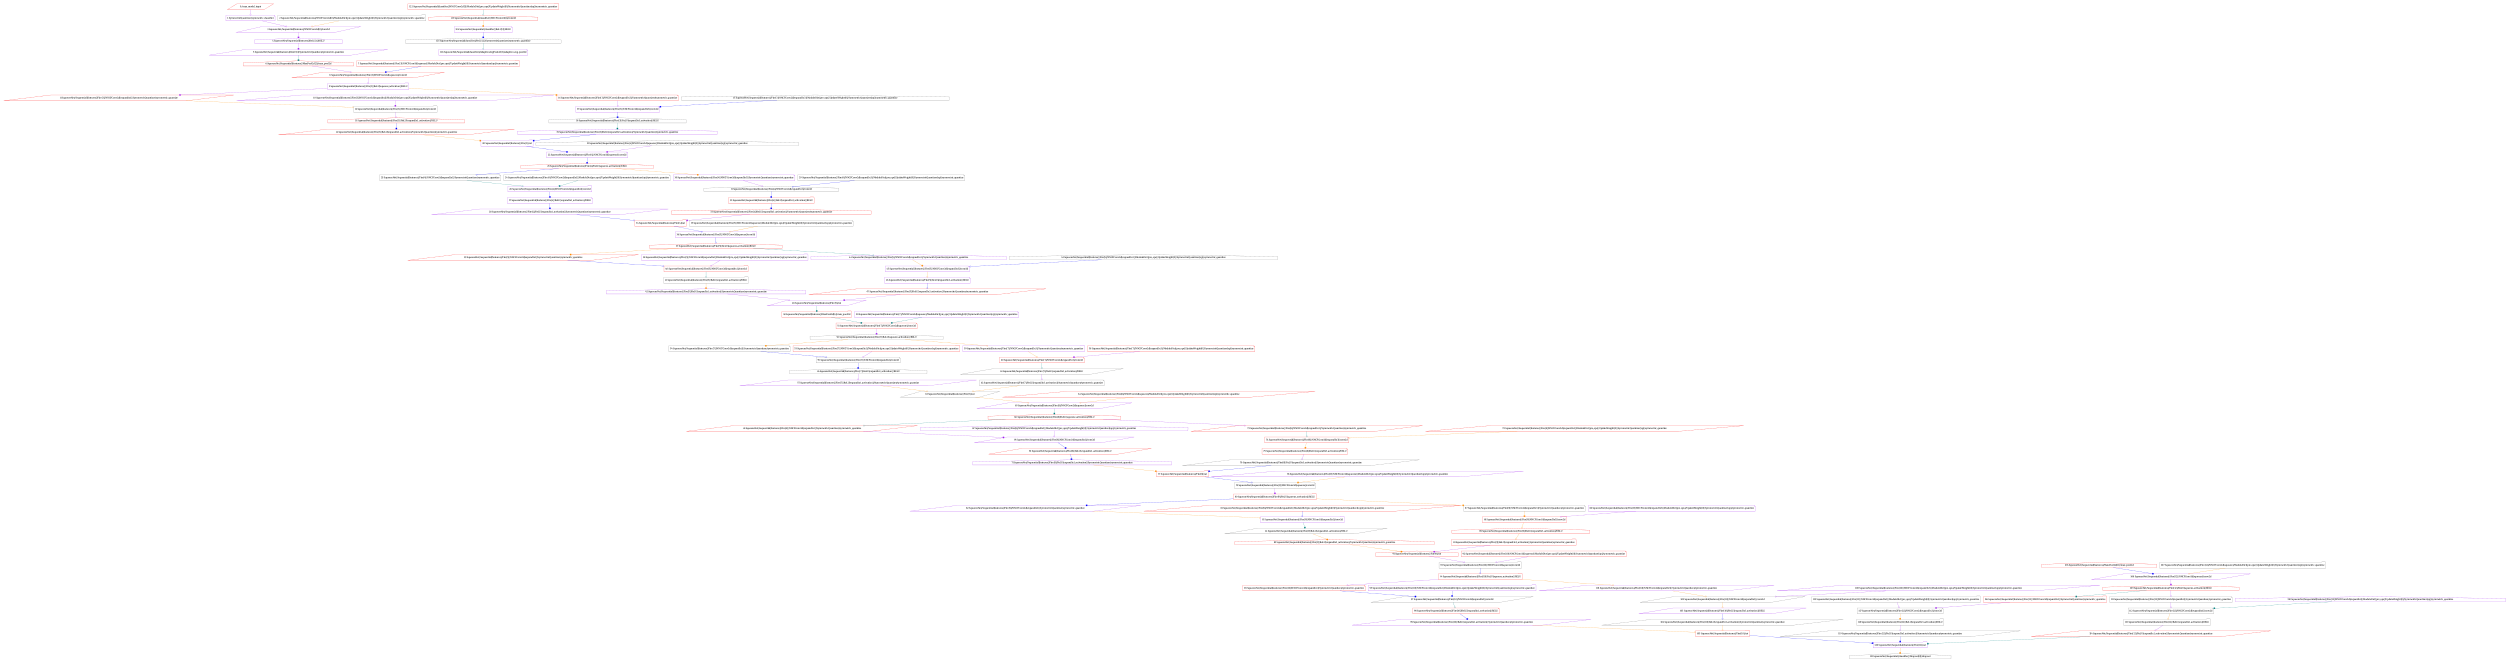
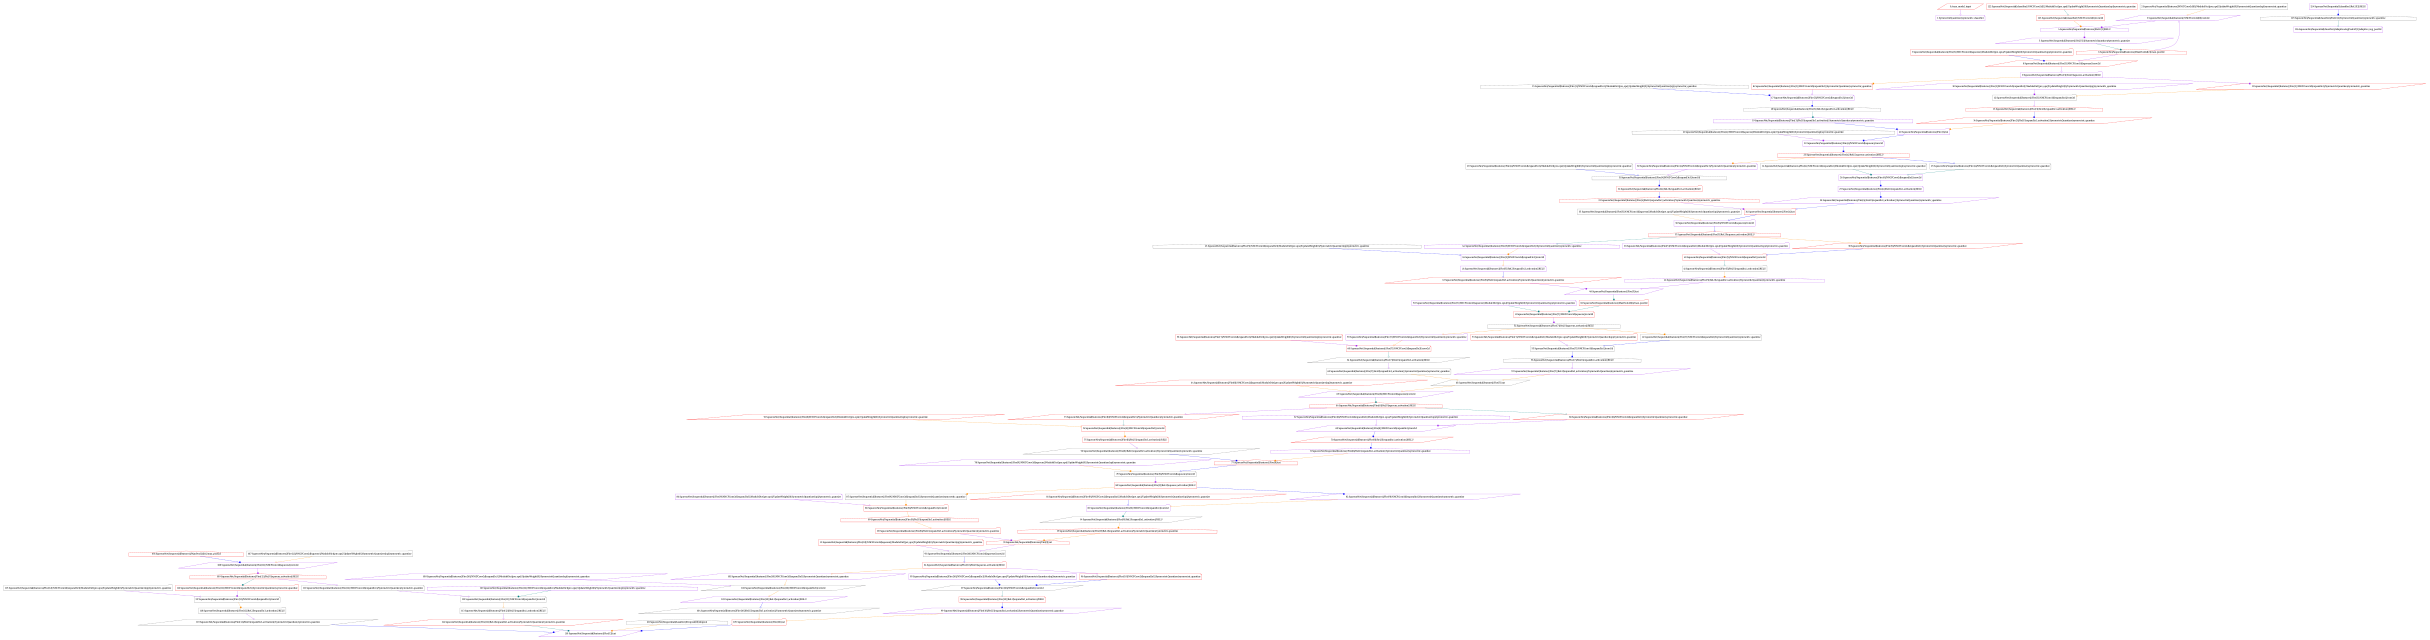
node "123 SqueezeNet/Sequential[classifier]/NNCFConv2d[1]/conv2d": shape house -> folder
edge "123 SqueezeNet/Sequential[classifier]/NNCFConv2d[1]/conv2d" -> "124 SqueezeNet/Sequential[classifier]/ReLU[2]/RELU": now "123 SqueezeNet/Sequential[classifier]/NNCFConv2d[1]/conv2d" -> "4 SqueezeNet/Sequential[features]/ReLU[1]/RELU"
edge "1 SymmetricQuantizer/symmetric_classifier" -> "3 SqueezeNet/Sequential[features]/NNCFConv2d[0]/conv2d": now "6 SqueezeNet/Sequential[features]/MaxPool2d[2]/max_pool2d" -> "3 SqueezeNet/Sequential[features]/NNCFConv2d[0]/conv2d"
node "77 SqueezeNet/Sequential[features]/Fire[8]/cat": shape folder -> house
node "120 SqueezeNet/Sequential[features]/Fire[12]/cat": shape folder -> parallelogram
edge "120 SqueezeNet/Sequential[features]/Fire[12]/cat" -> "121 SqueezeNet/Sequential[classifier]/Dropout[0]/dropout": reversed
